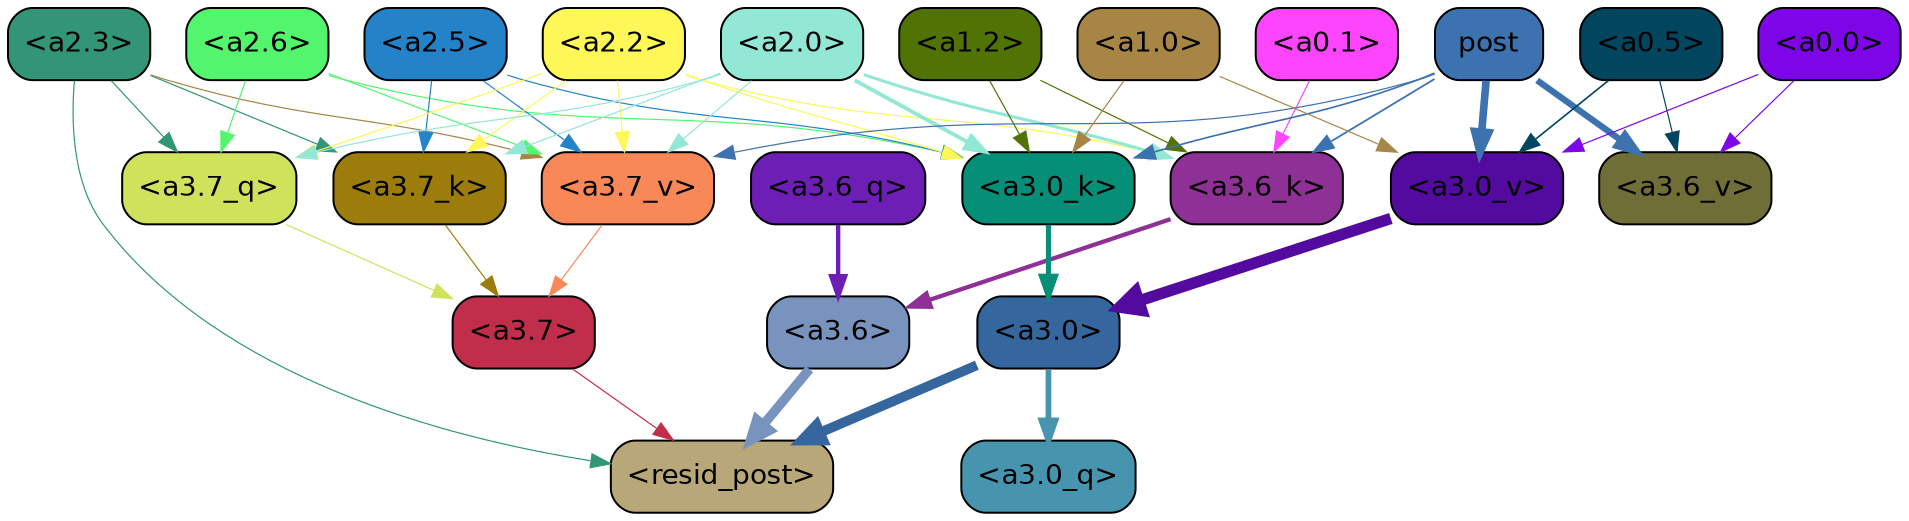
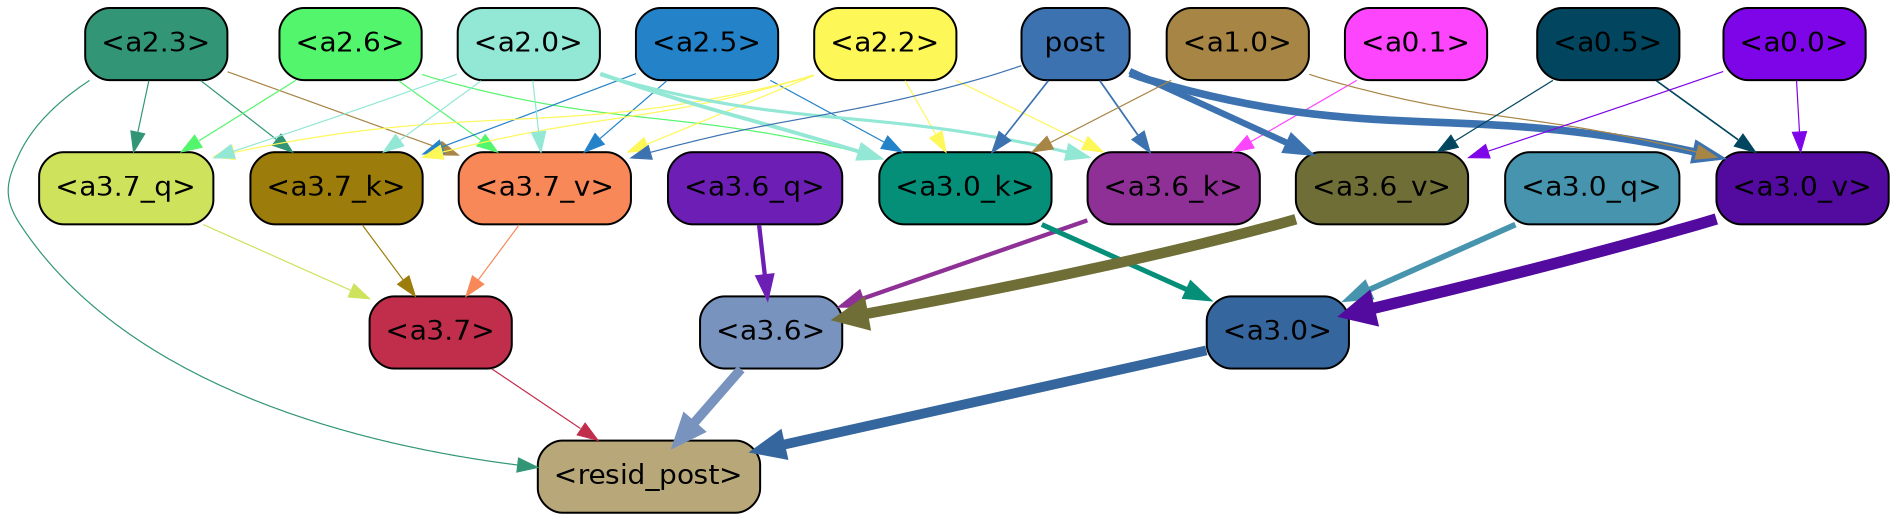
node "<a1.2>": removed
edge "<a3.6_v>" -> "<a3.6>": added
edge "<a3.0>" -> "<a3.0_q>": reversed
